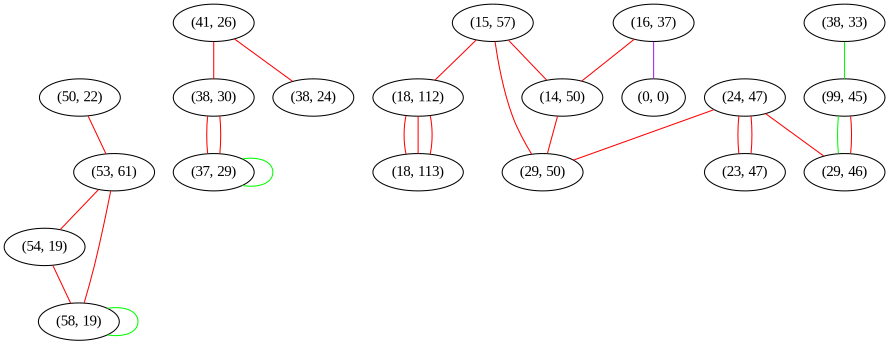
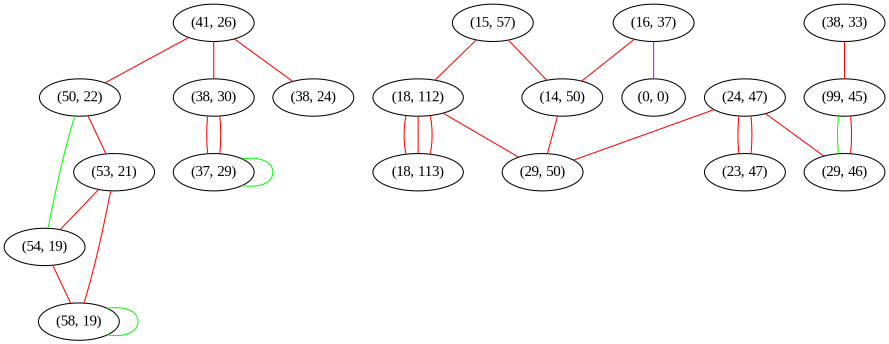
edge "(41, 26)" -- "(50, 22)": added
edge "(38, 33)" -- "(99, 45)": color green -> red
edge "(15, 57)" -- "(29, 50)": now "(18, 112)" -- "(29, 50)"
edge "(50, 22)" -- "(54, 19)": added
node "(53, 61)": label "(53, 61)" -> "(53, 21)"
